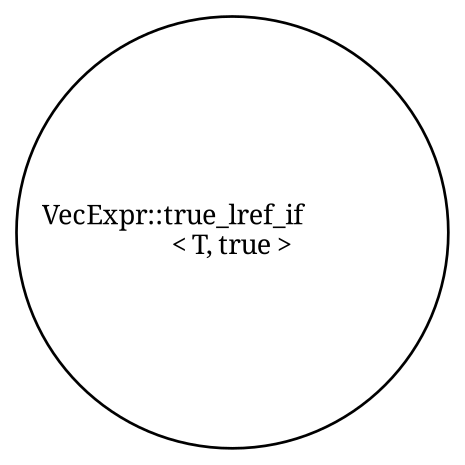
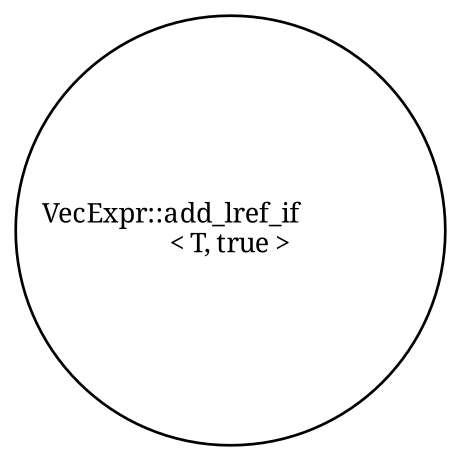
node "VecExpr::true_lref_if < T, true >": label "VecExpr::true_lref_if < T, true >" -> "VecExpr::add_lref_if < T, true >"
